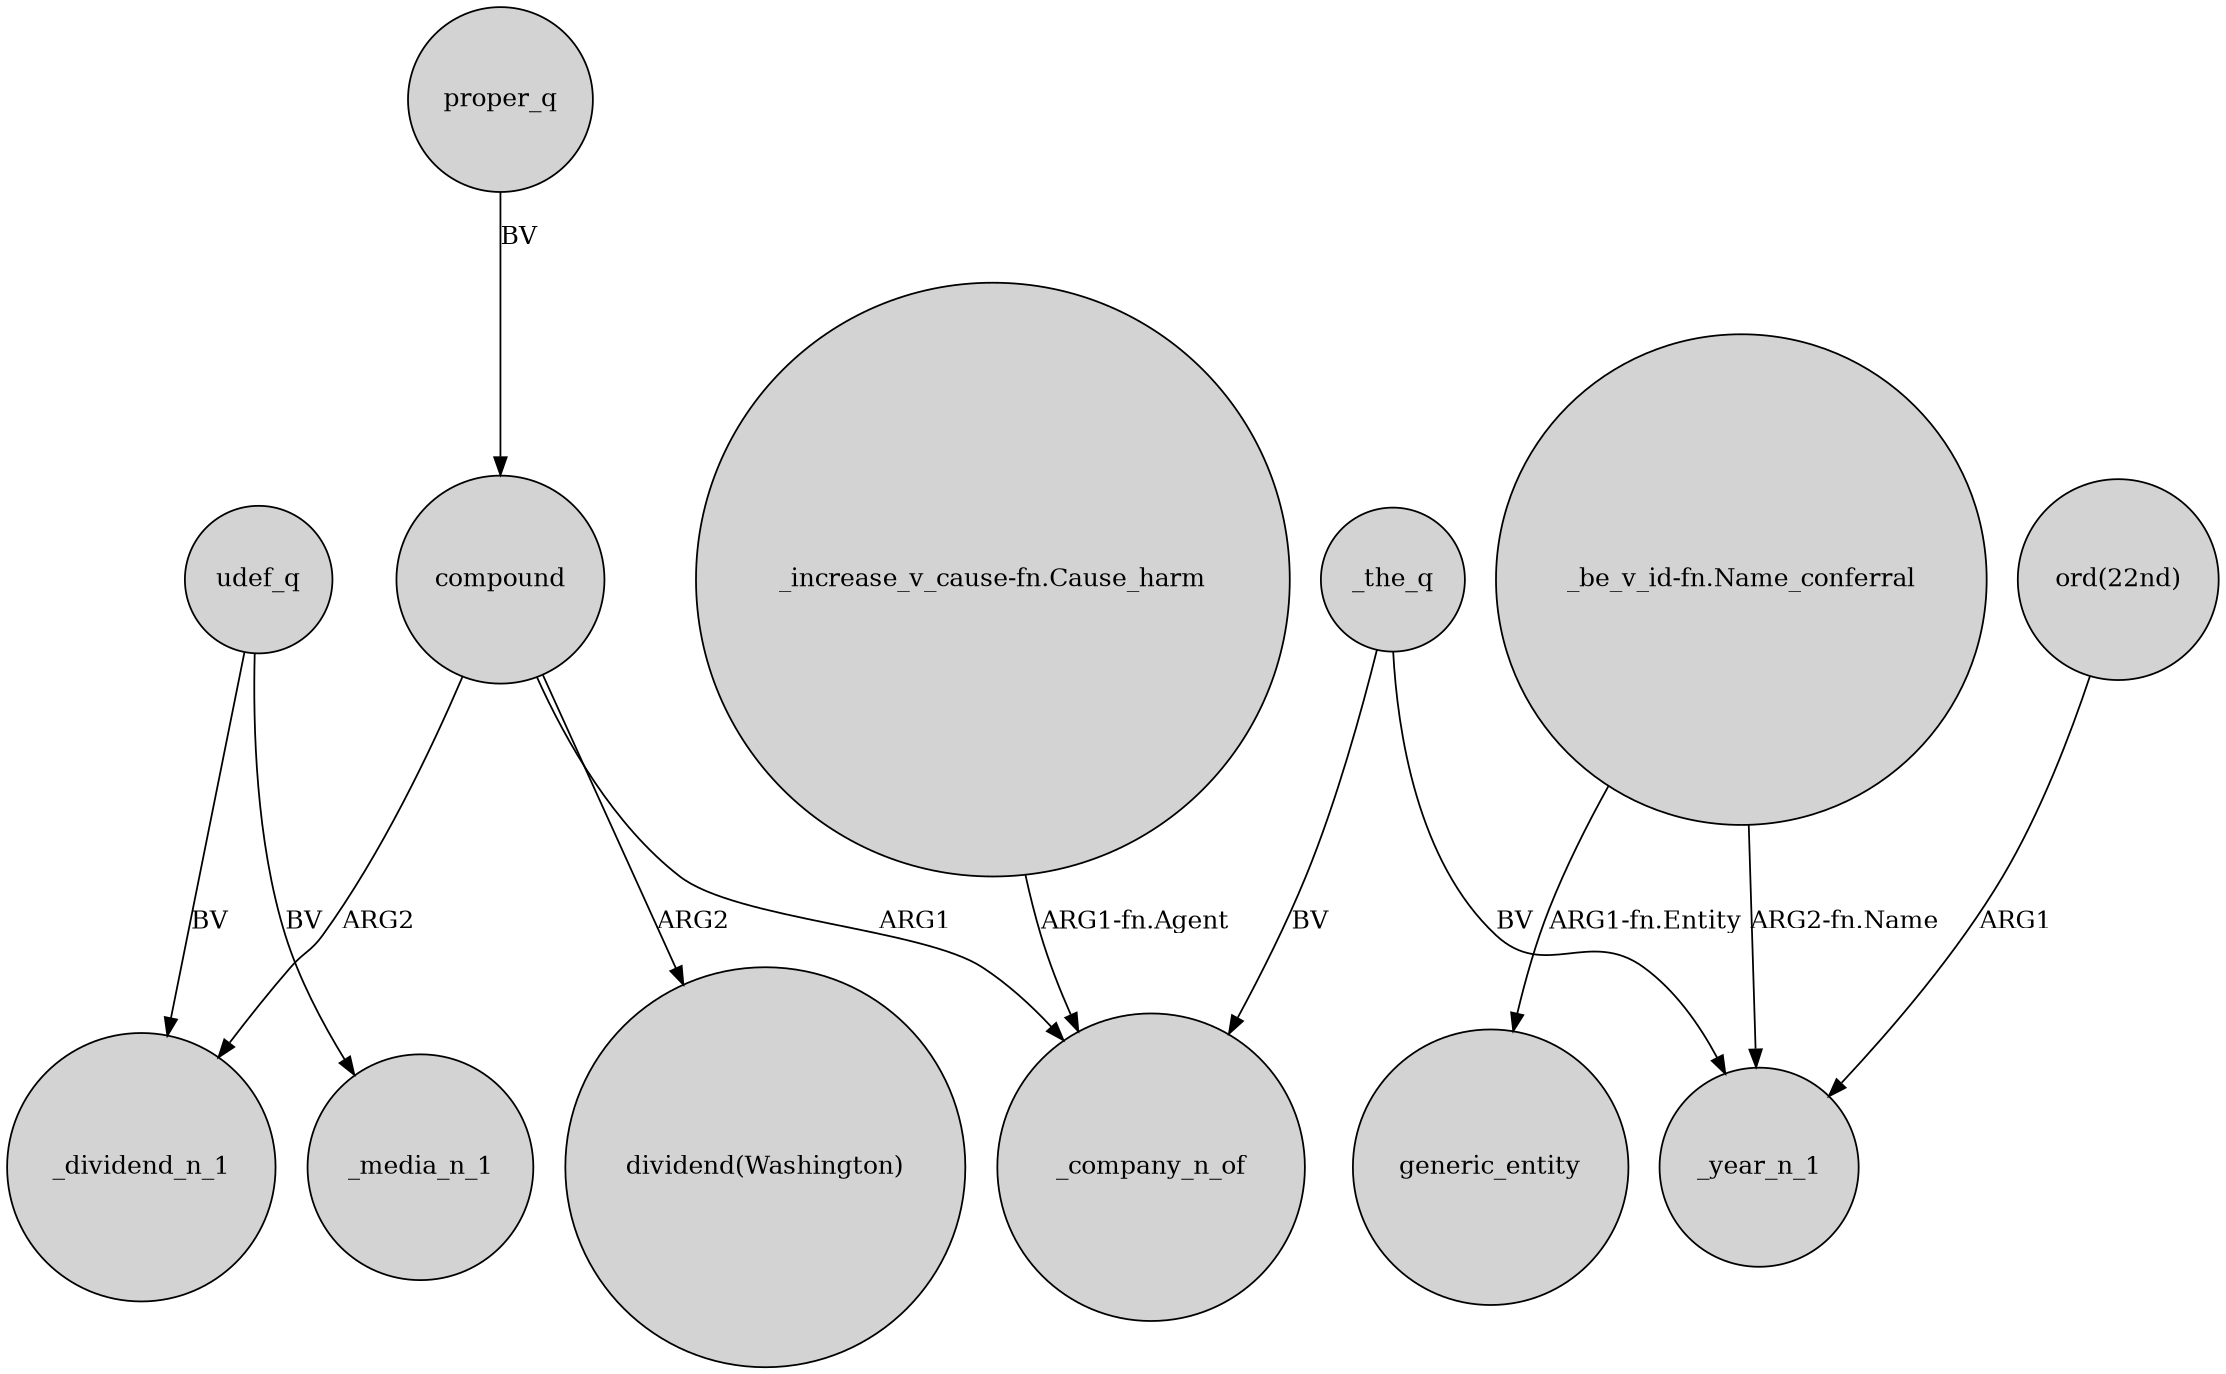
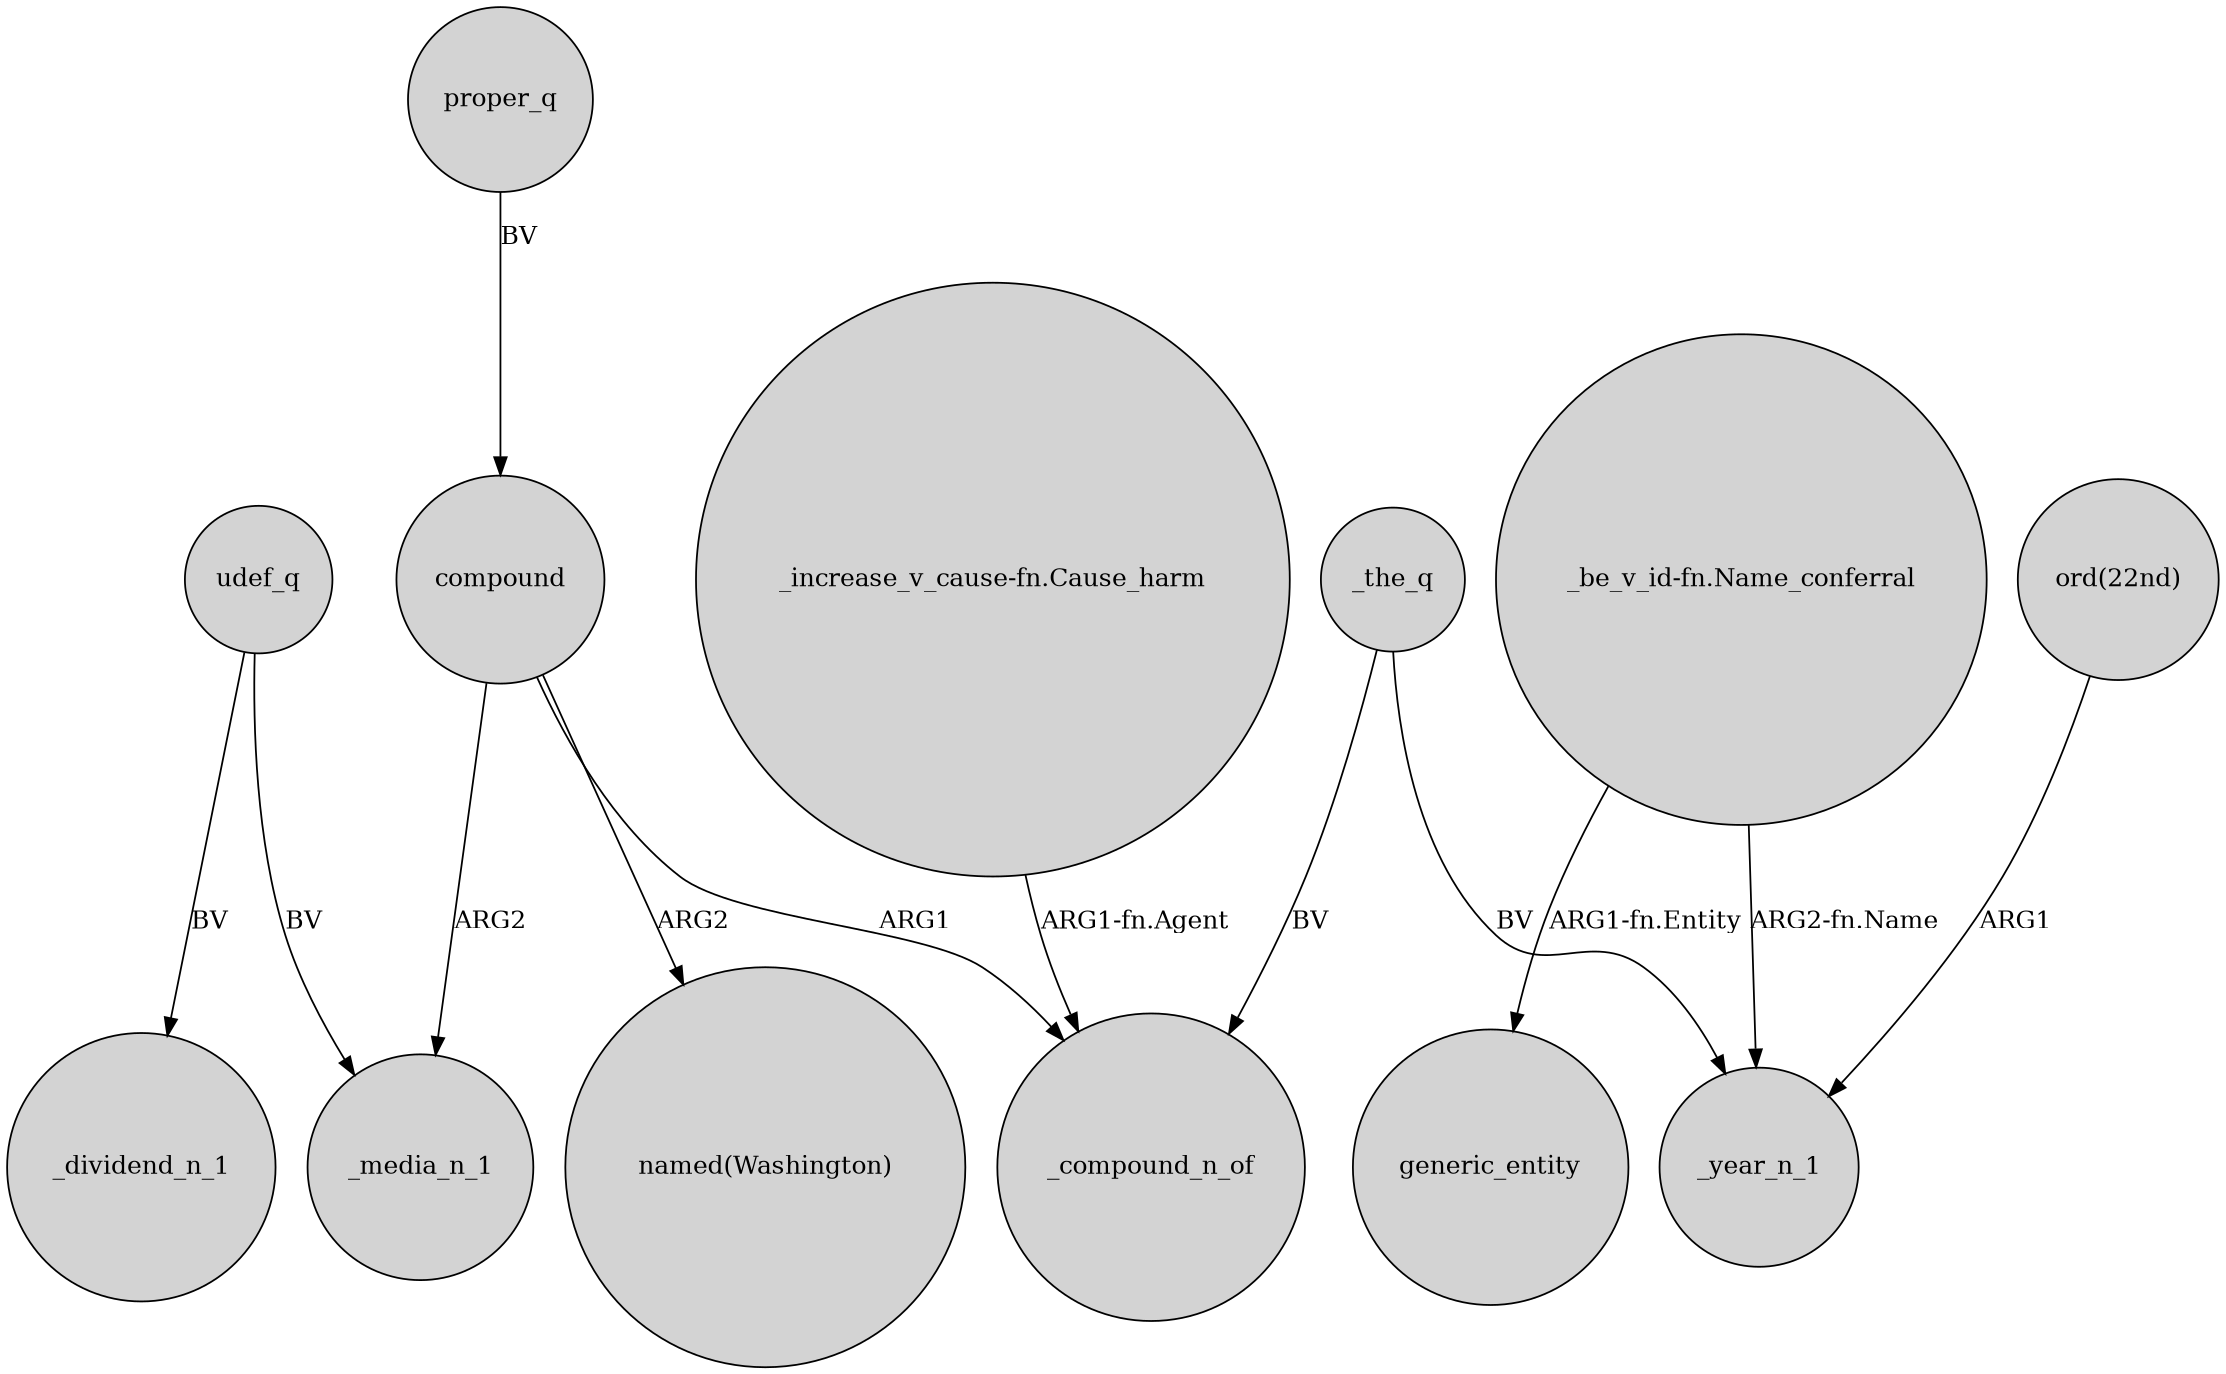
edge "compound" -> "_dividend_n_1": now "compound" -> "_media_n_1"
node "dividend(Washington)": label "dividend(Washington)" -> "named(Washington)"
node "_company_n_of": label "_company_n_of" -> "_compound_n_of"
